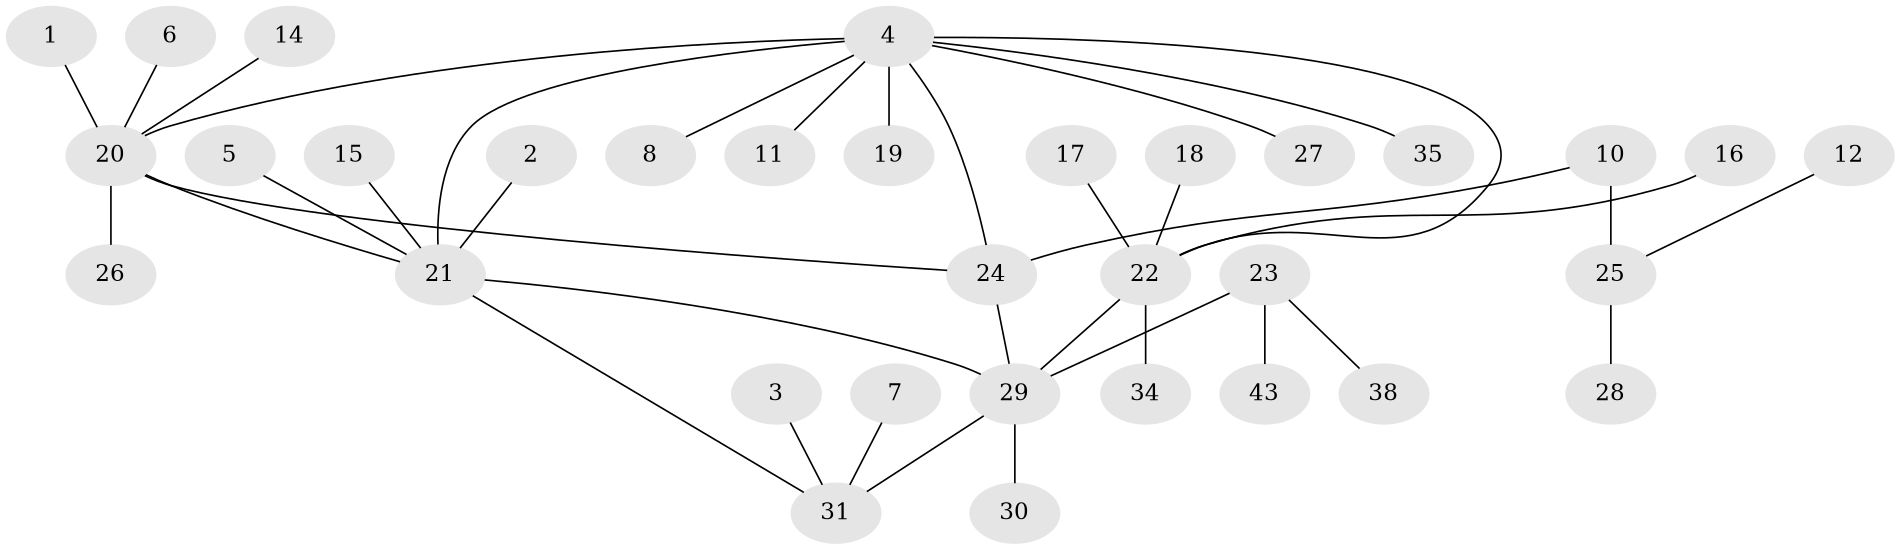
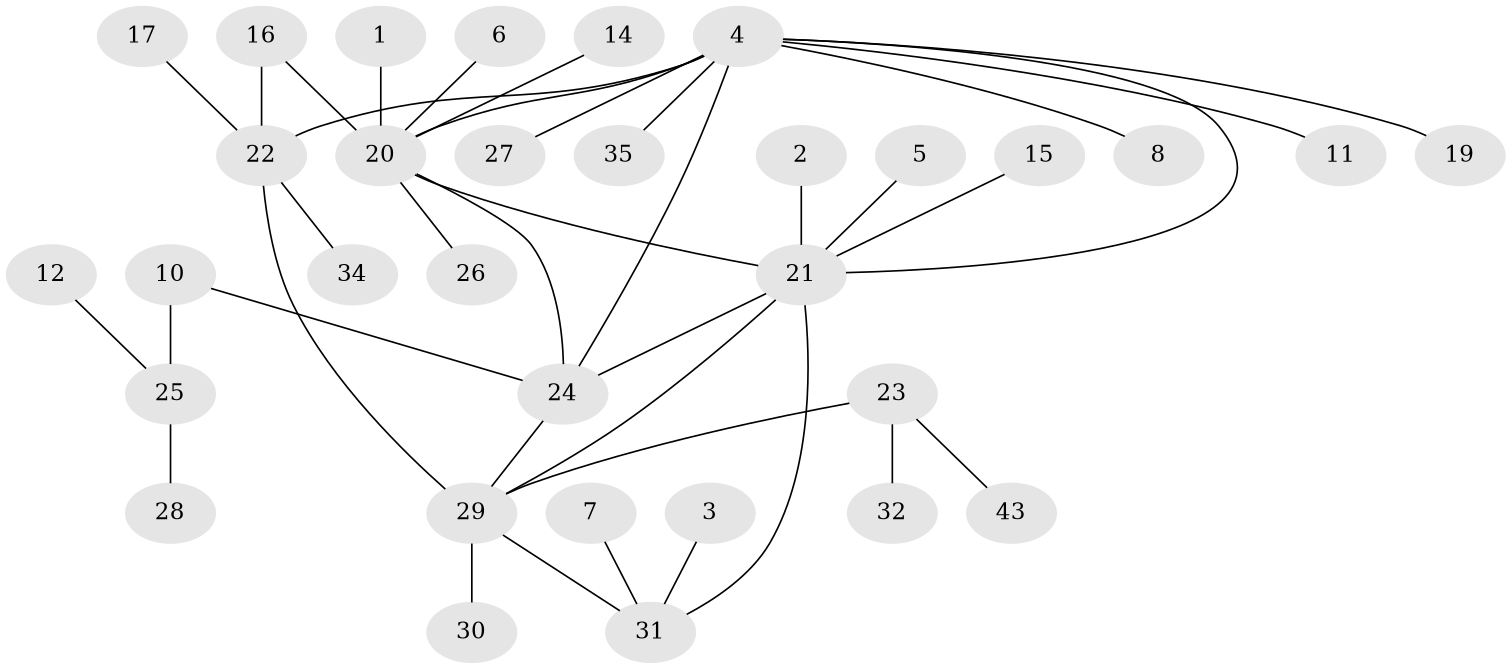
edge "16" -- "20": added
node "18": removed
edge "21" -- "24": added
node "38": label "38" -> "32"
